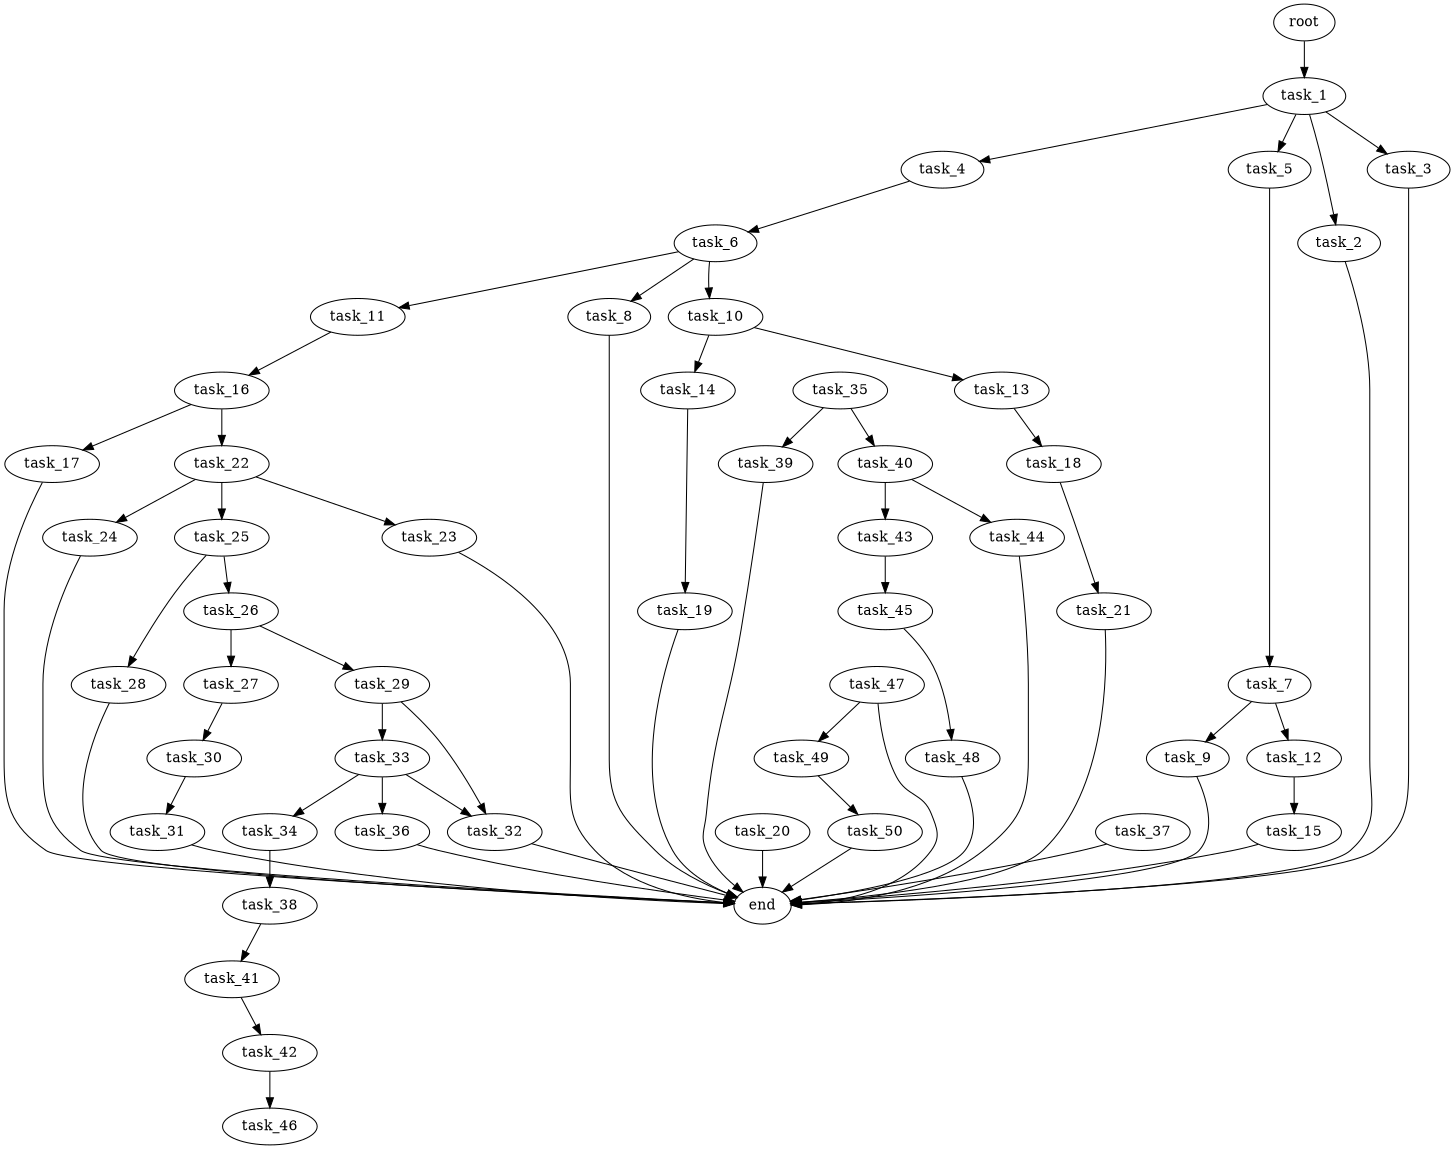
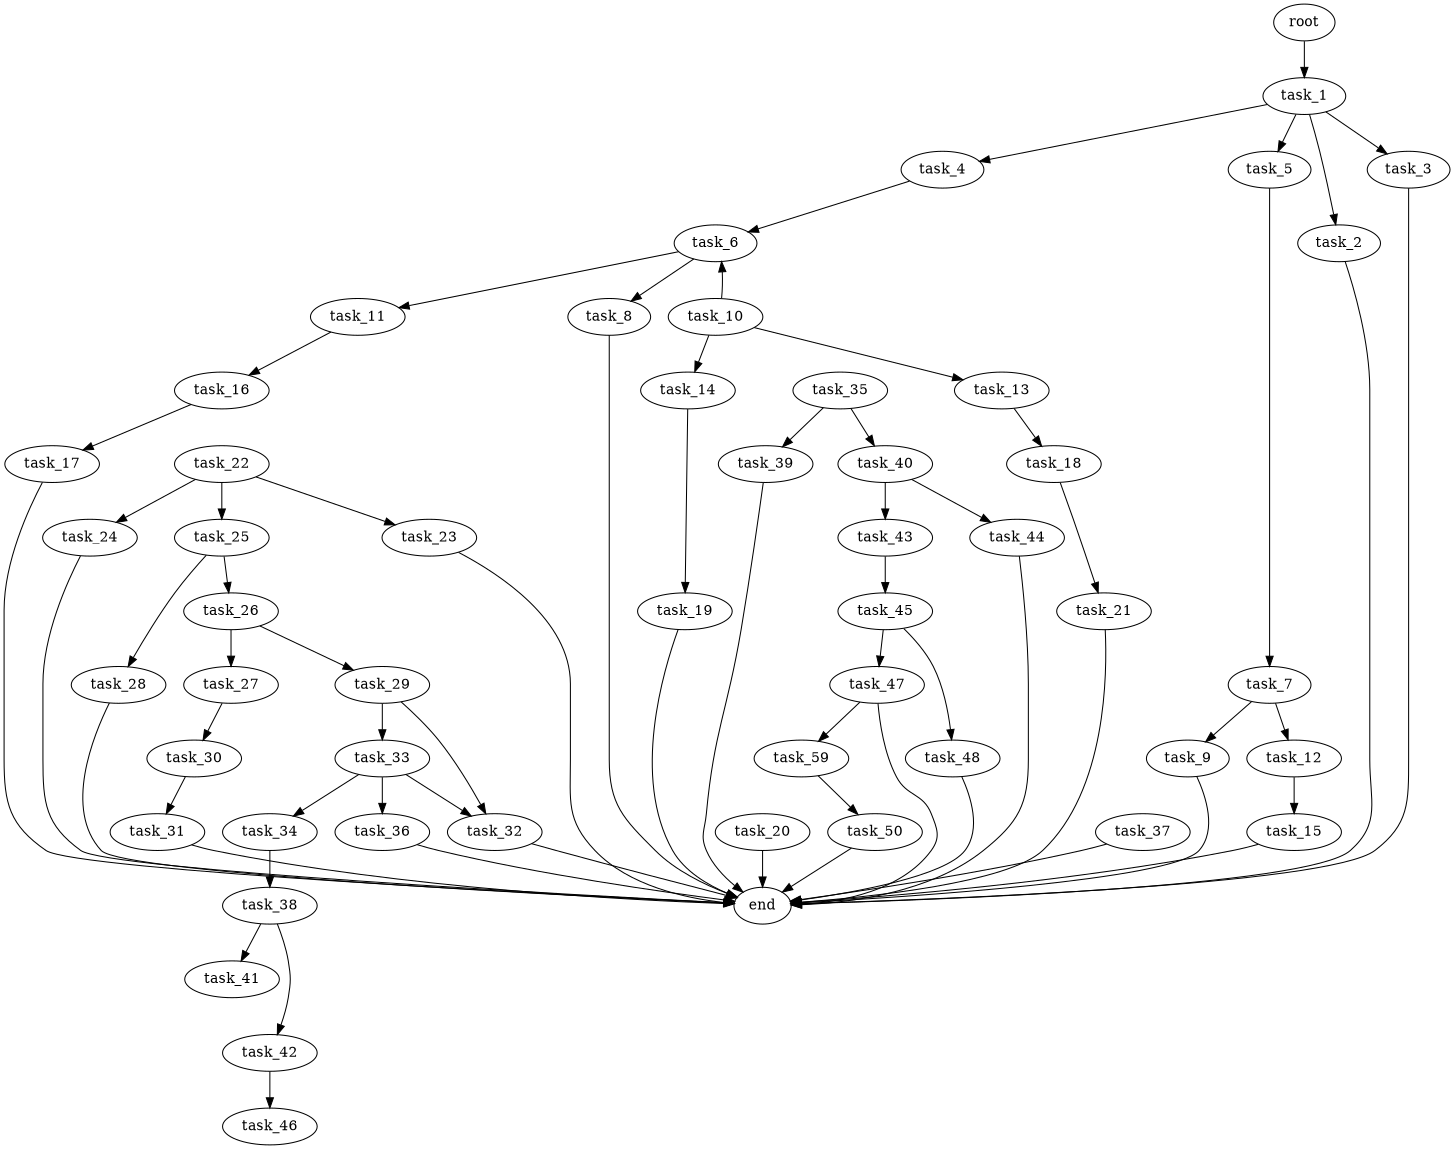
edge "task_6" -> "task_10": reversed
edge "task_16" -> "task_22": removed
edge "task_45" -> "task_47": added
node "task_49": label "task_49" -> "task_59"
edge "task_41" -> "task_42": now "task_38" -> "task_42"
